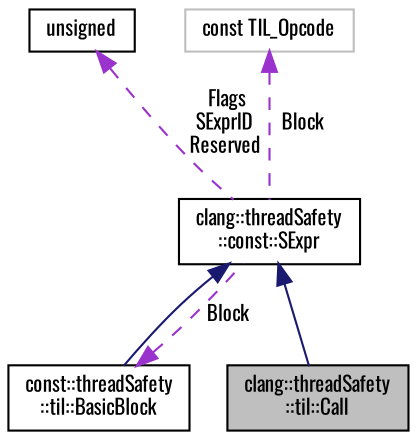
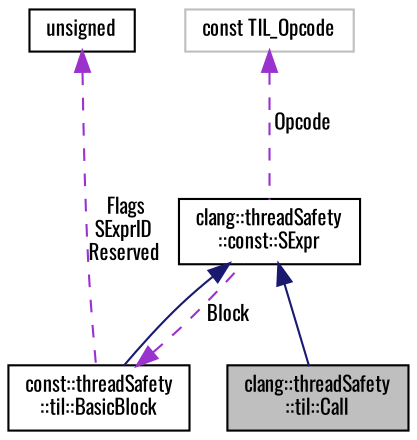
edge "clang::threadSafety ::const::SExpr" -> "const TIL_Opcode": label " Block" -> " Opcode"
edge "clang::threadSafety ::const::SExpr" -> "unsigned": now "const::threadSafety ::til::BasicBlock" -> "unsigned"
